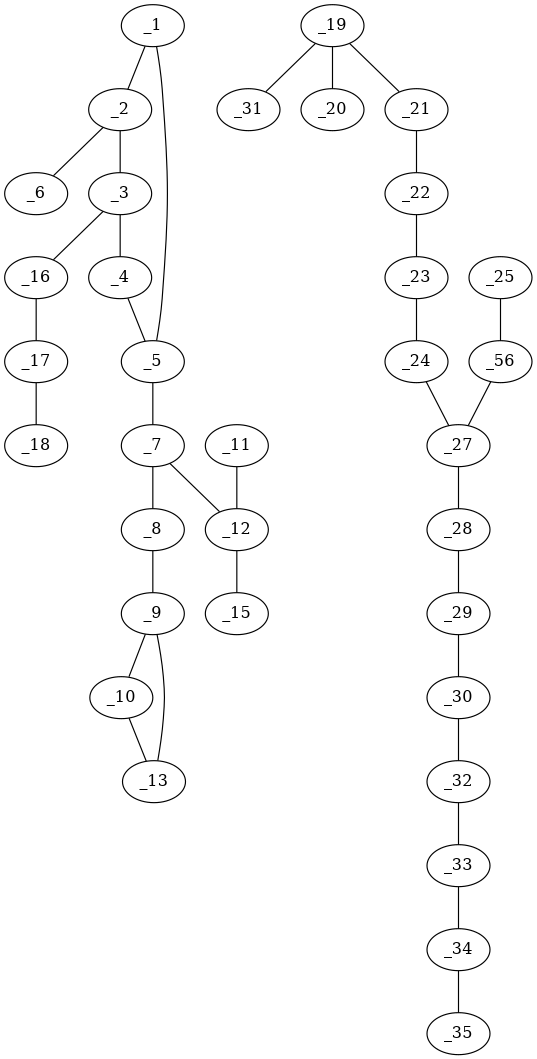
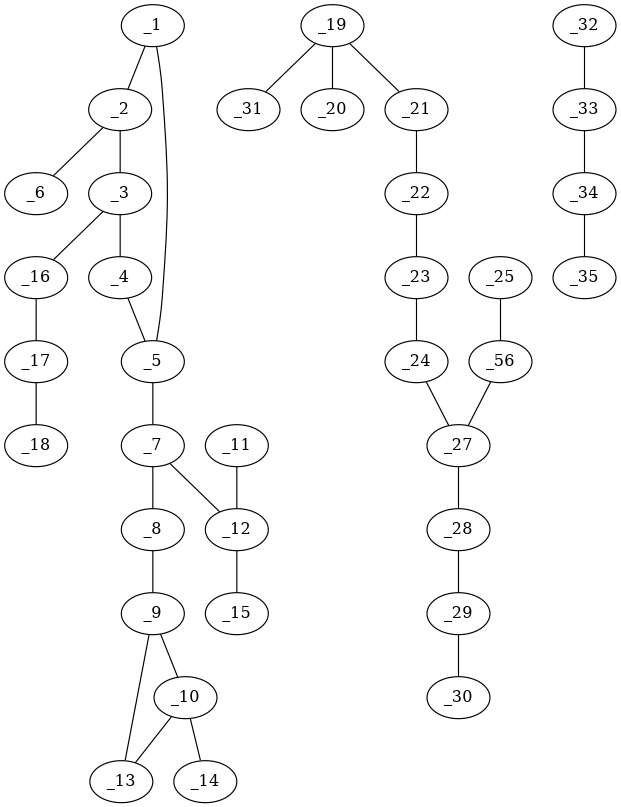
edge "_30" -- "_32": removed
node "_14": added
